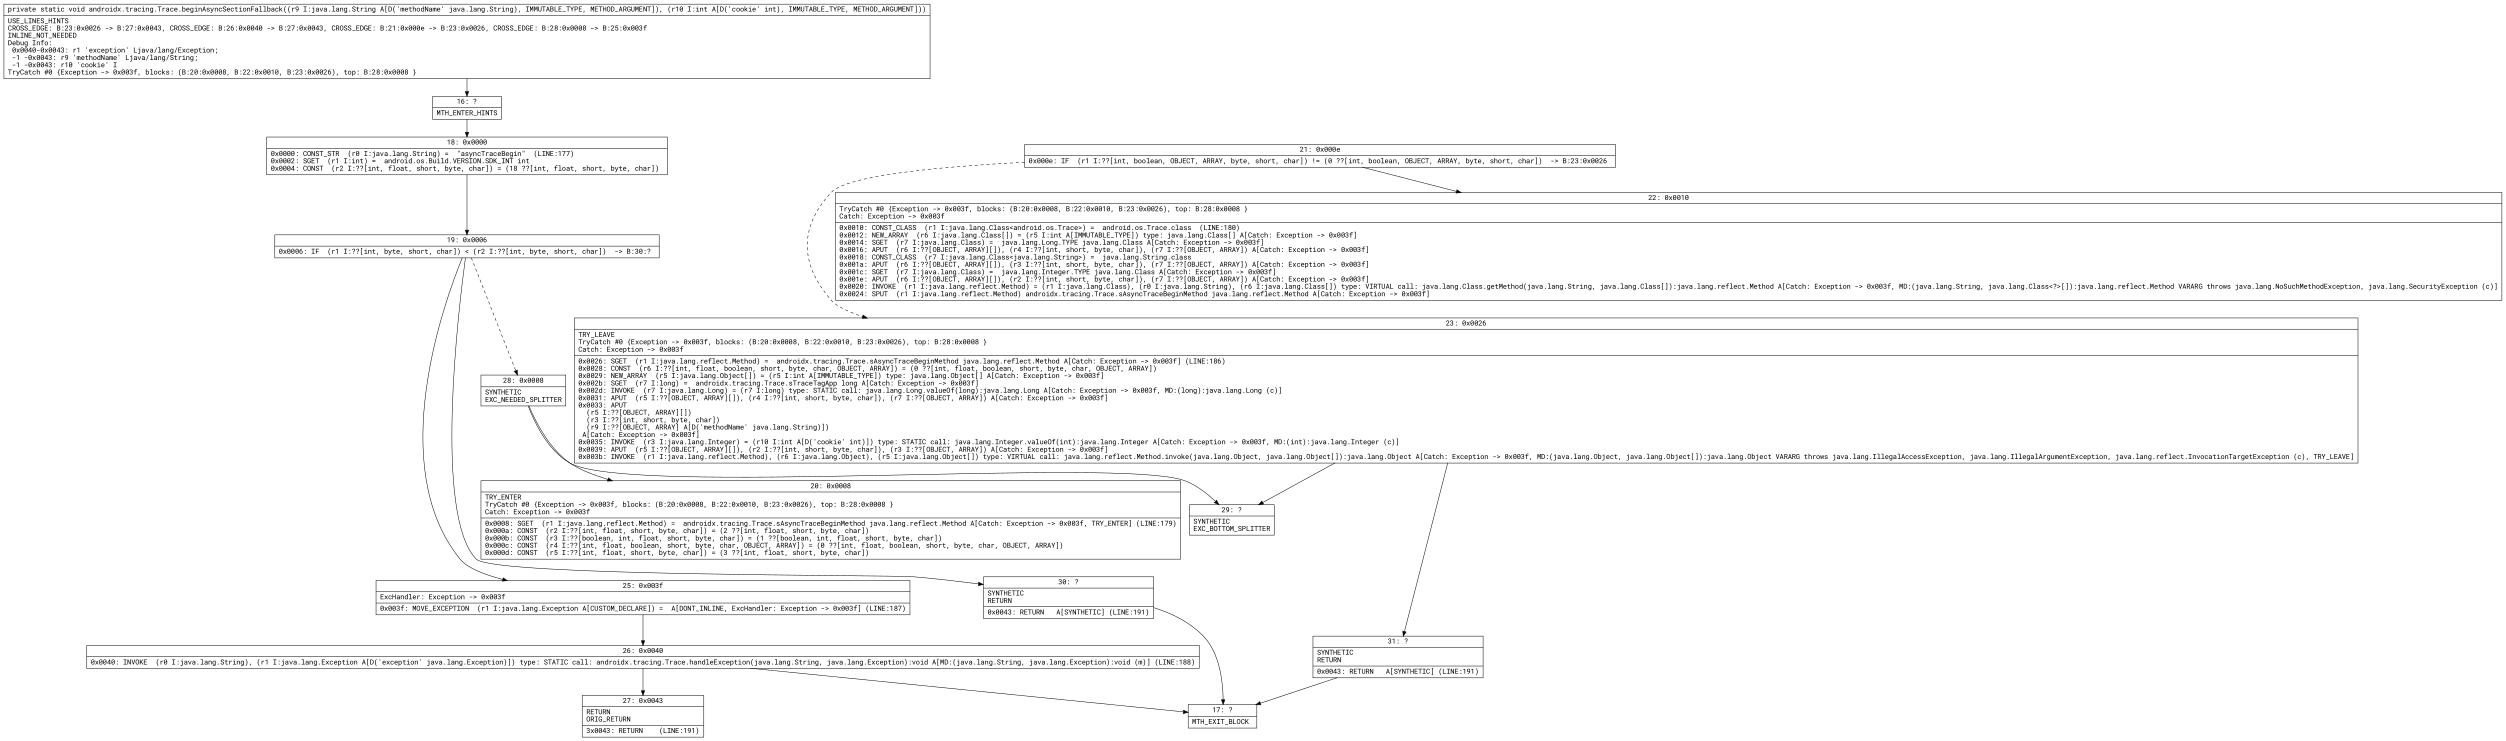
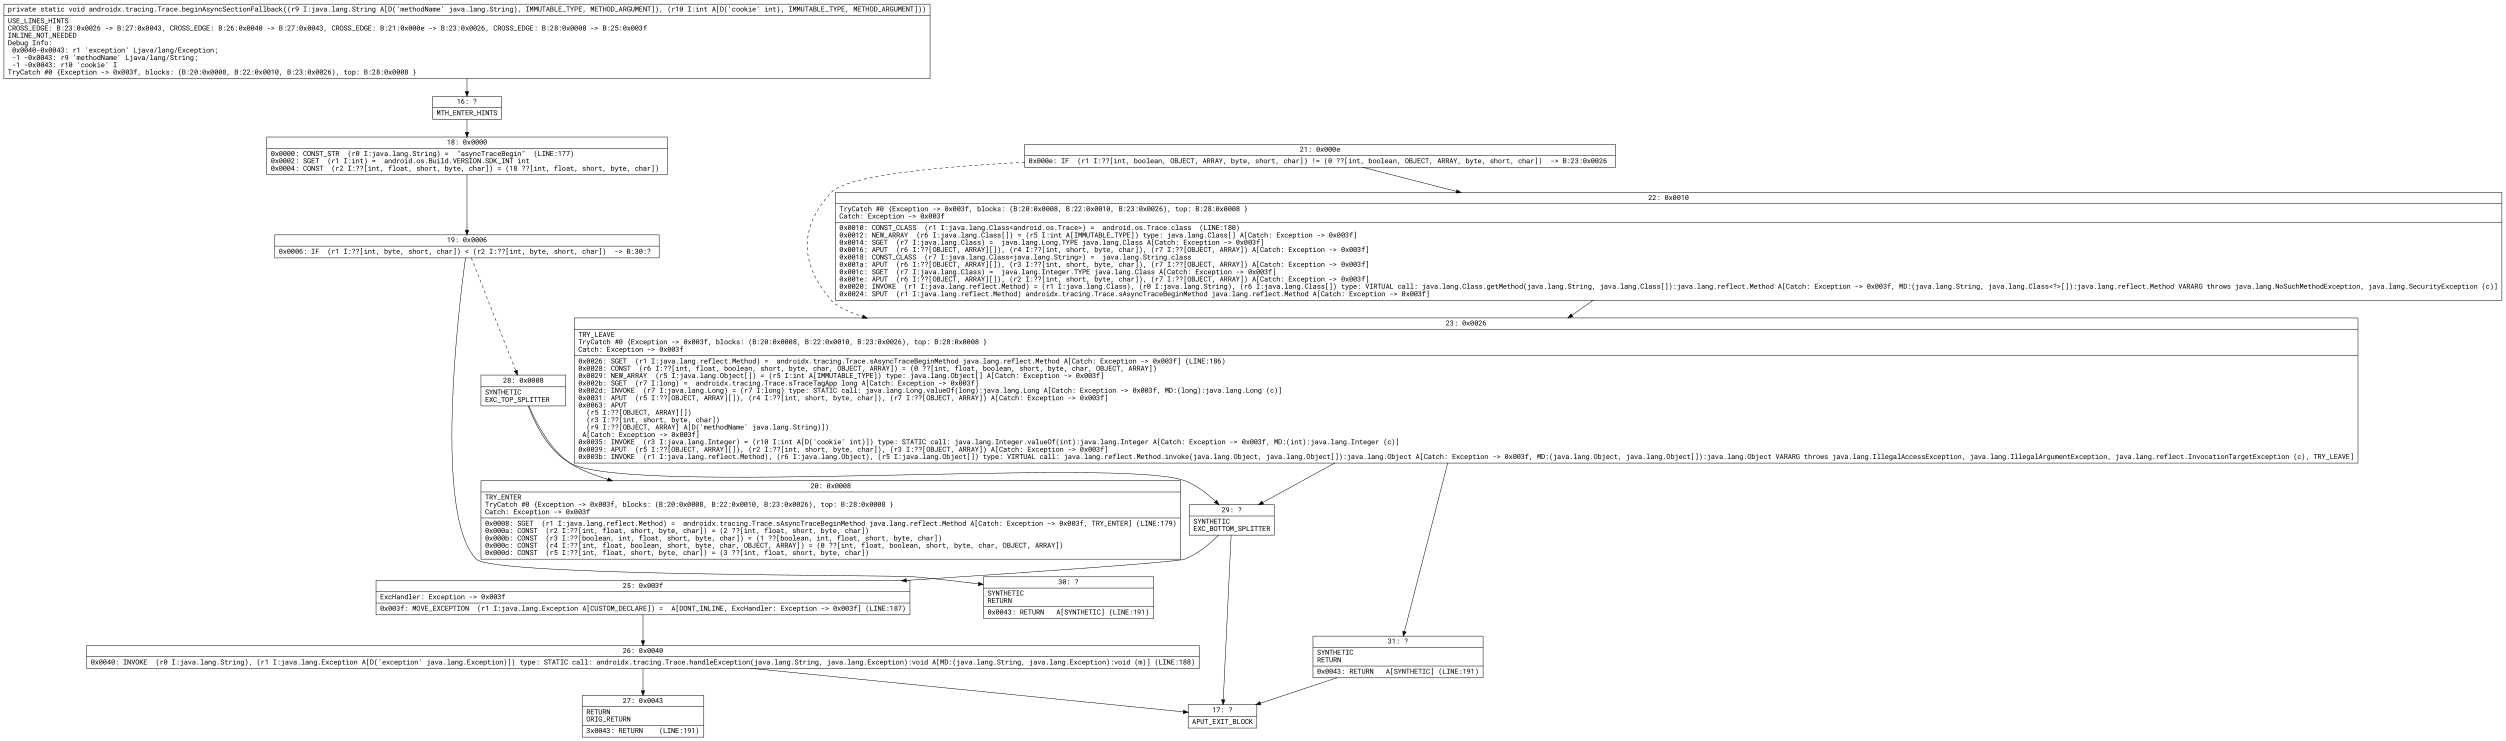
edge "22: 0x0010" -> "23: 0x0026": added
node "28: 0x0008": text "EXC_NEEDED_SPLITTER" -> "EXC_TOP_SPLITTER"
node "23: 0x0026": text "0x0033: APUT" -> "0x0063: APUT"
edge "19: 0x0006" -> "25: 0x003f": now "29: ?" -> "25: 0x003f"
edge "30: ?" -> "17: ?": now "29: ?" -> "17: ?"
node "17: ?": text "MTH_EXIT_BLOCK" -> "APUT_EXIT_BLOCK"
